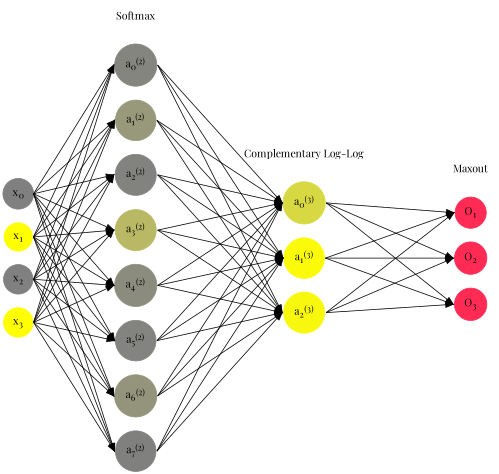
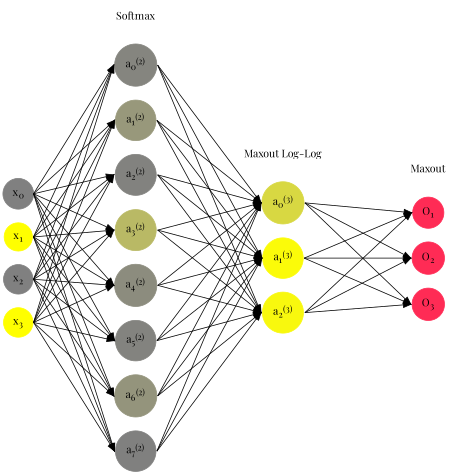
node "Complementary Log-Log": label "Complementary Log-Log" -> "Maxout Log-Log"
